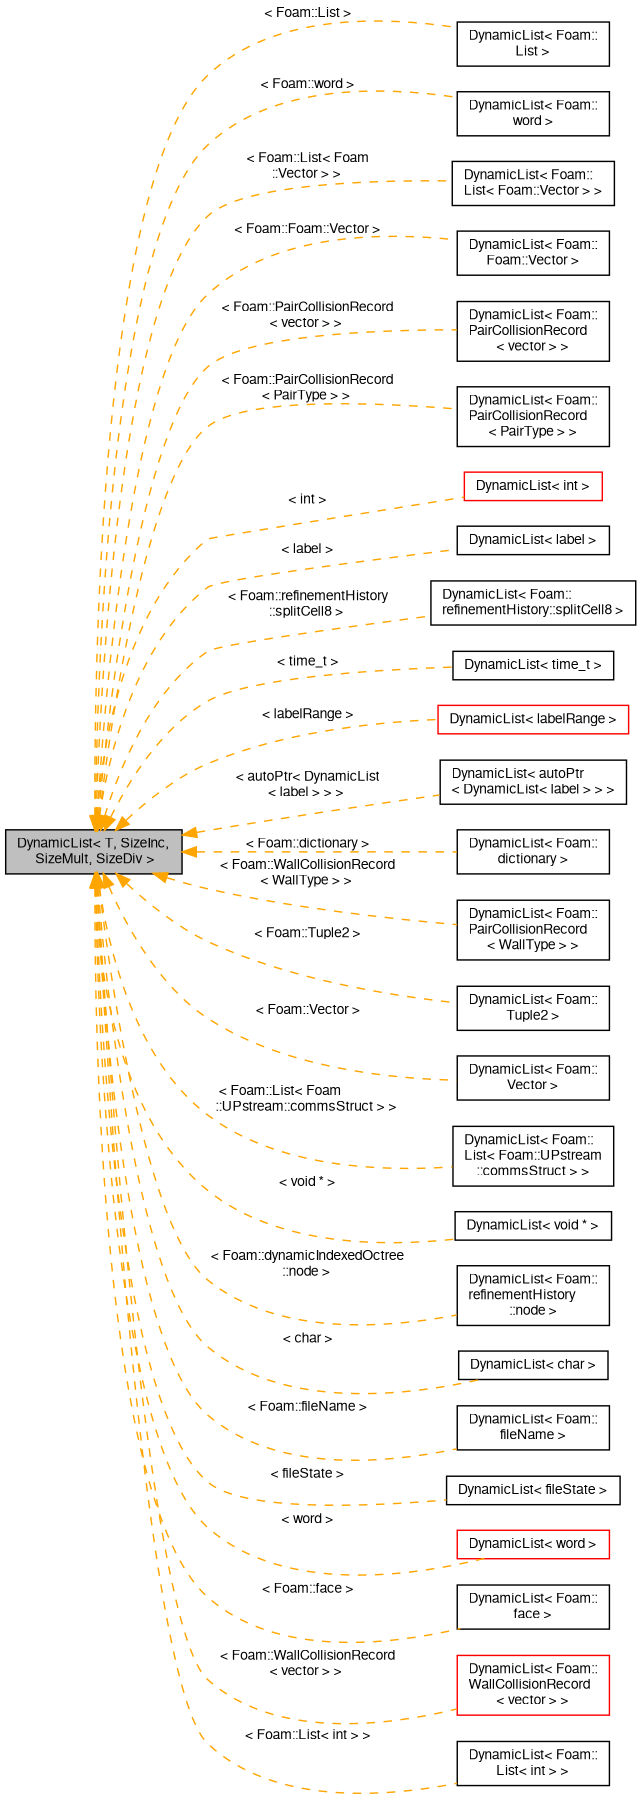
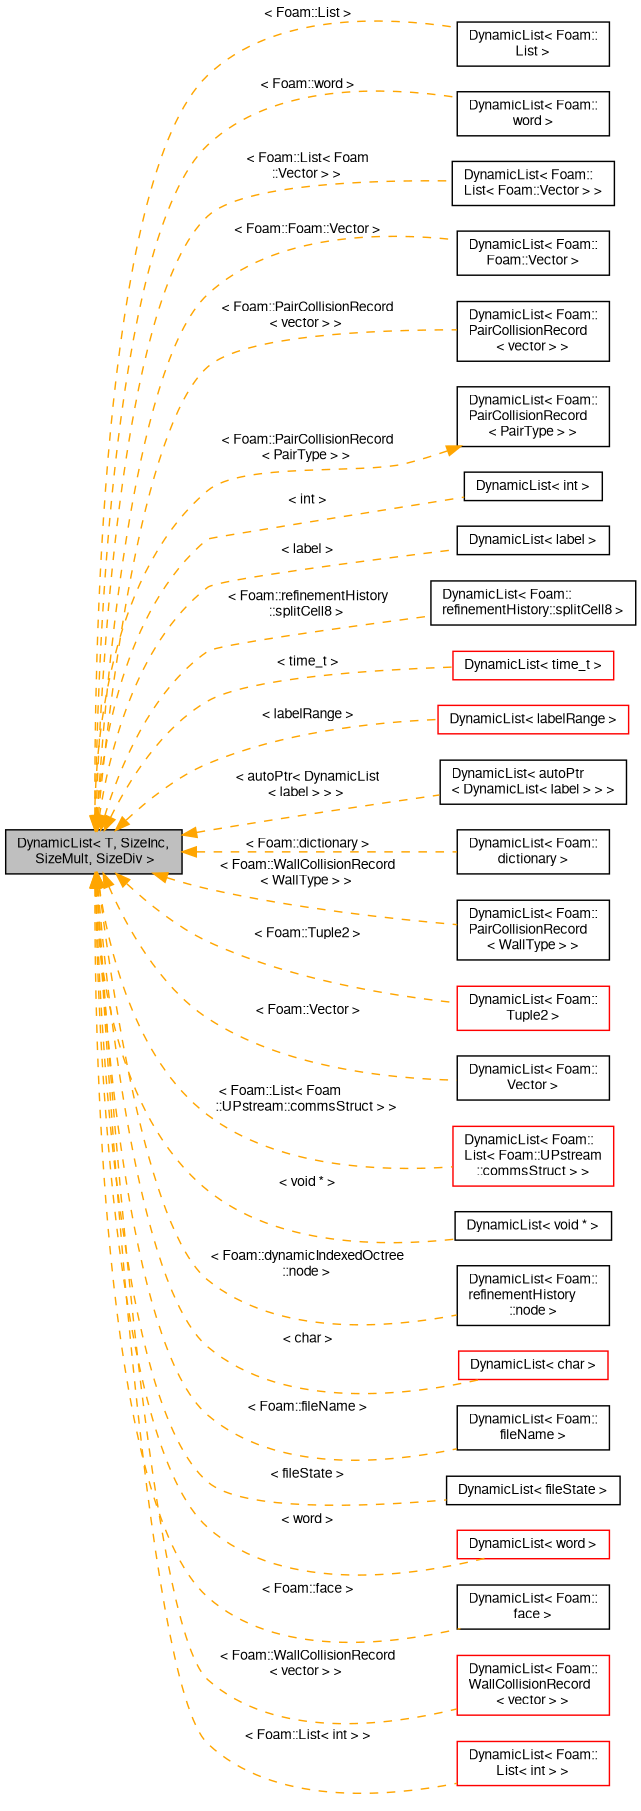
node "DynamicList< int >": color red -> black
edge "DynamicList< Foam:: PairCollisionRecord < PairType > >" -> "DynamicList< T, SizeInc, SizeMult, SizeDiv >": reversed
node "DynamicList< time_t >": color black -> red
node "DynamicList< Foam:: Tuple2 >": color black -> red
node "DynamicList< Foam:: List< Foam::UPstream ::commsStruct > >": color black -> red
node "DynamicList< char >": color black -> red
node "DynamicList< Foam:: List< int > >": color black -> red
